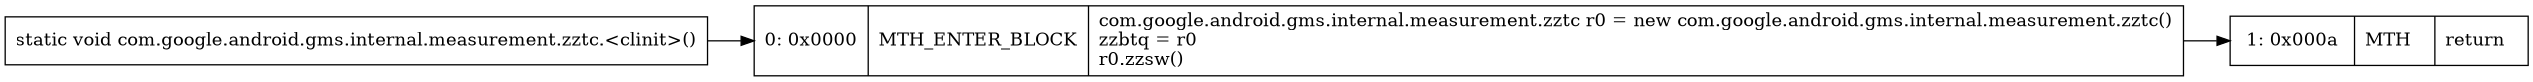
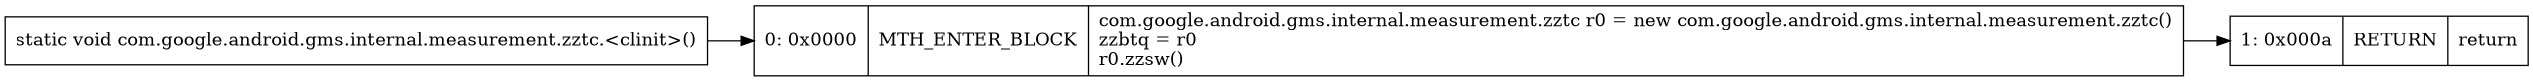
node "1: 0x000a": text "MTH" -> "RETURN"
